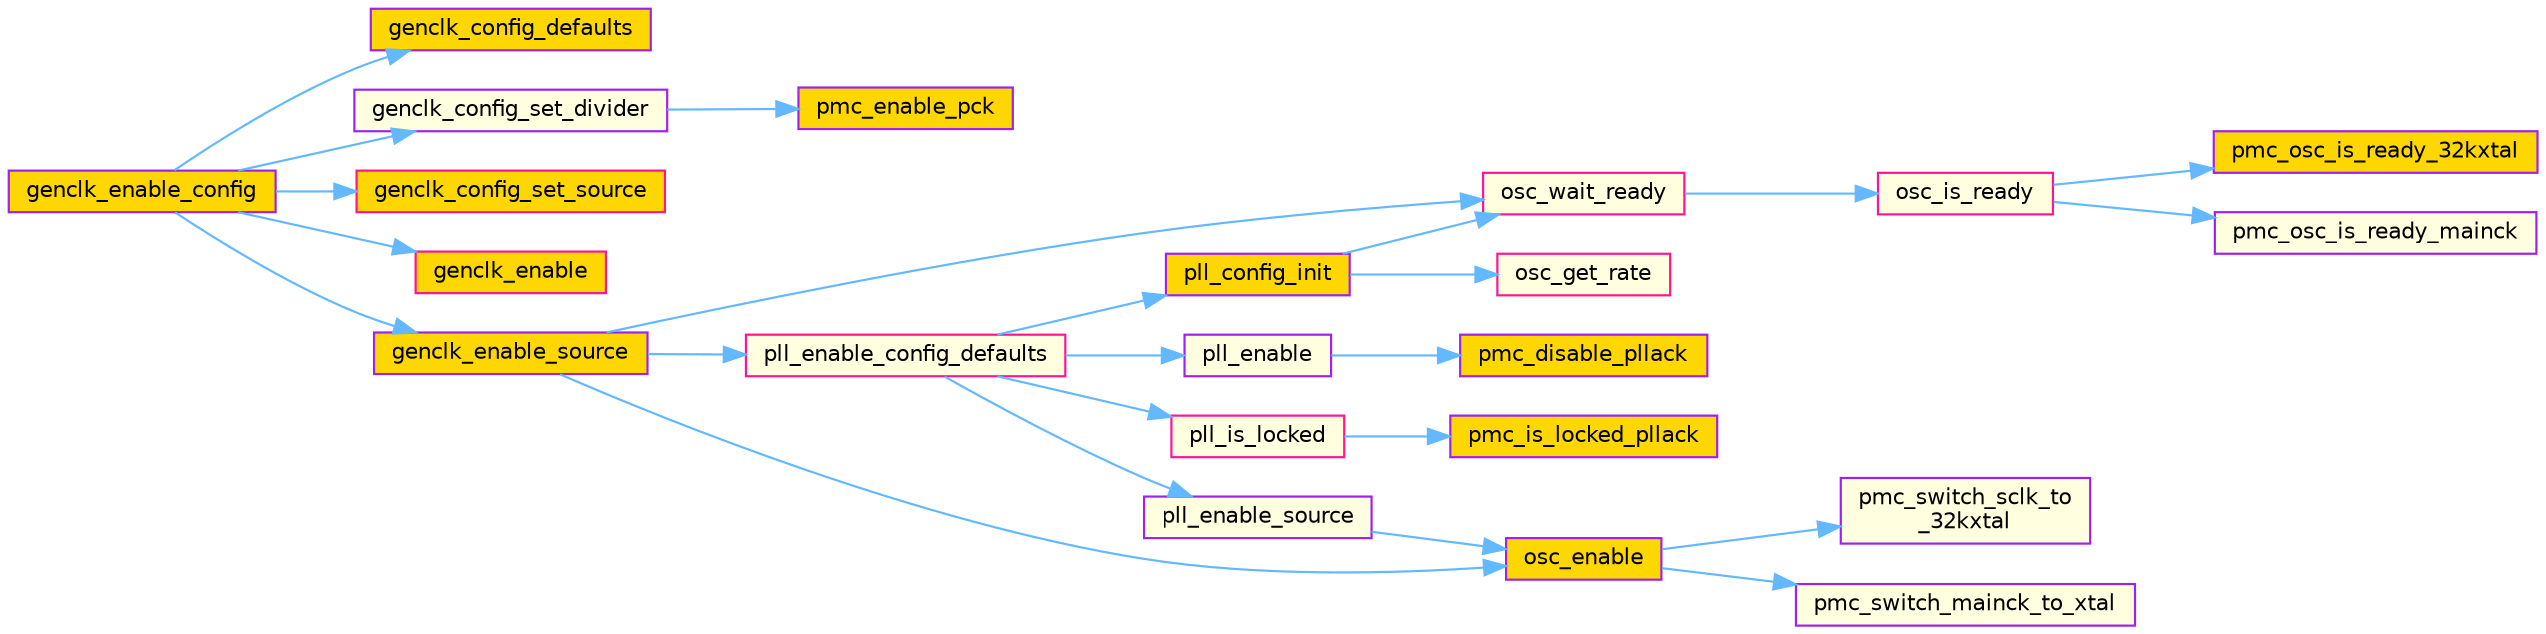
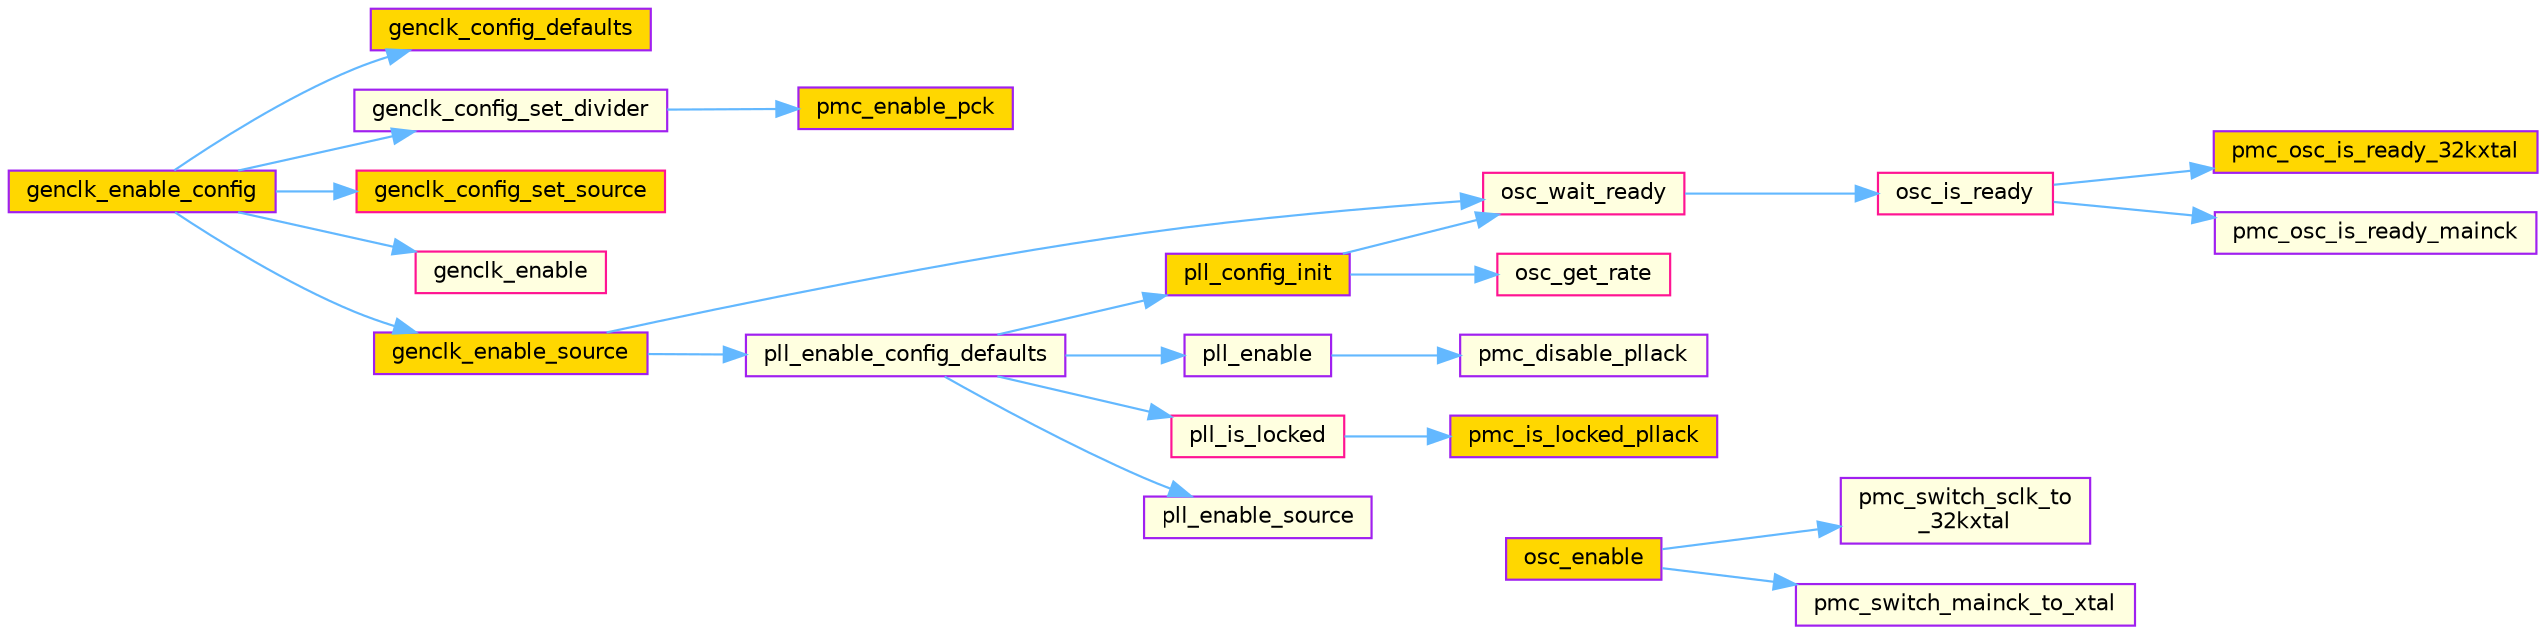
node "genclk_enable": fillcolor gold -> lightyellow
node "pll_enable_config_defaults": color deeppink -> purple
node "pmc_disable_pllack": fillcolor gold -> lightyellow
edge "genclk_enable_source" -> "osc_enable": removed
edge "pll_enable_source" -> "osc_enable": removed
